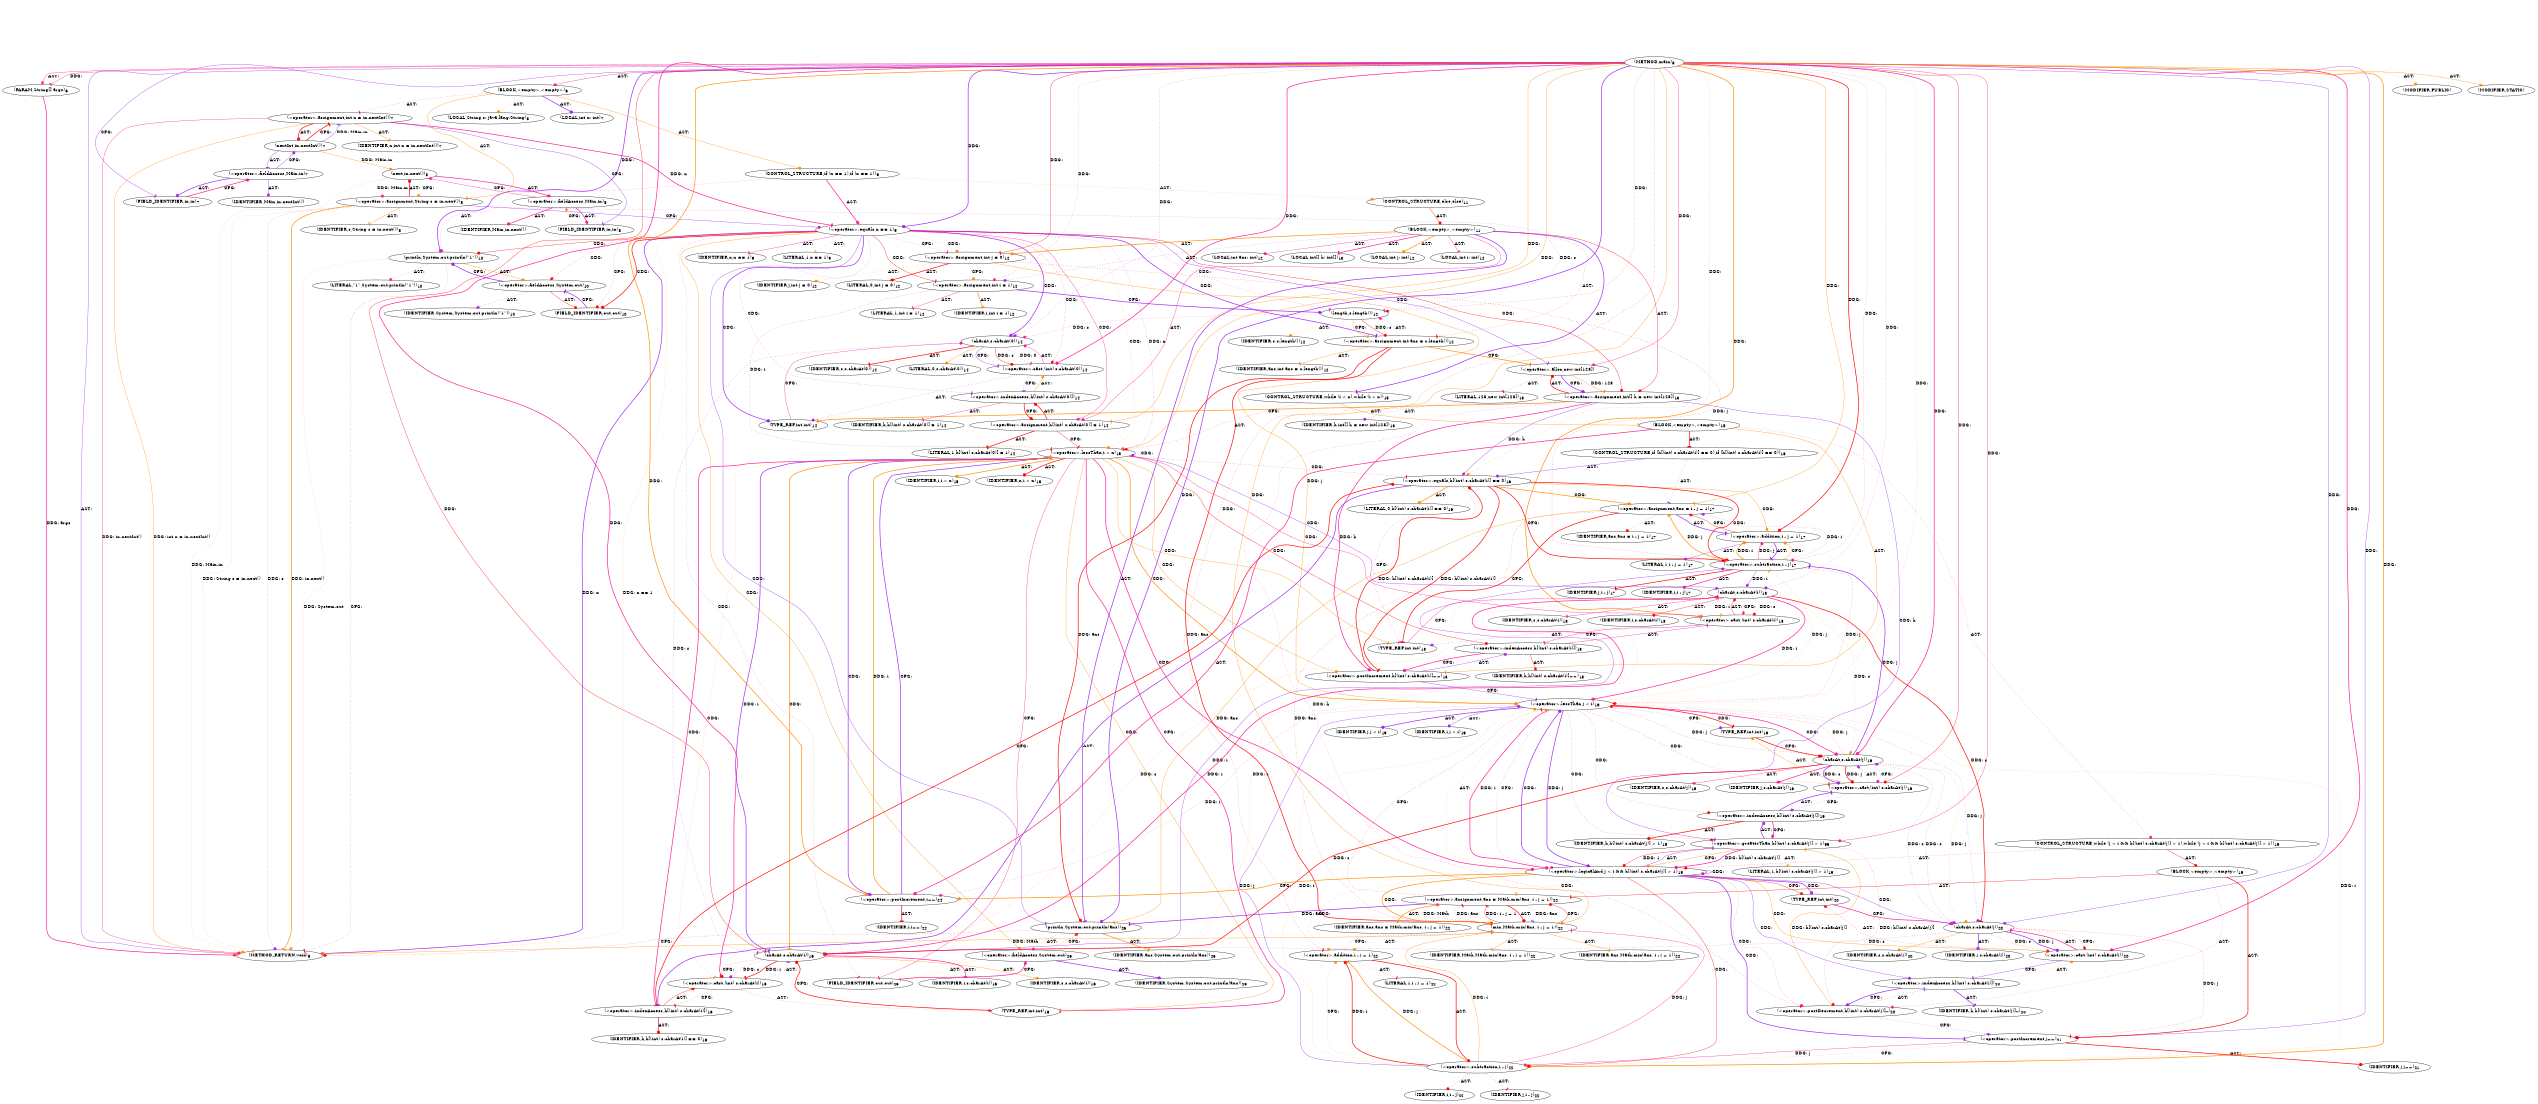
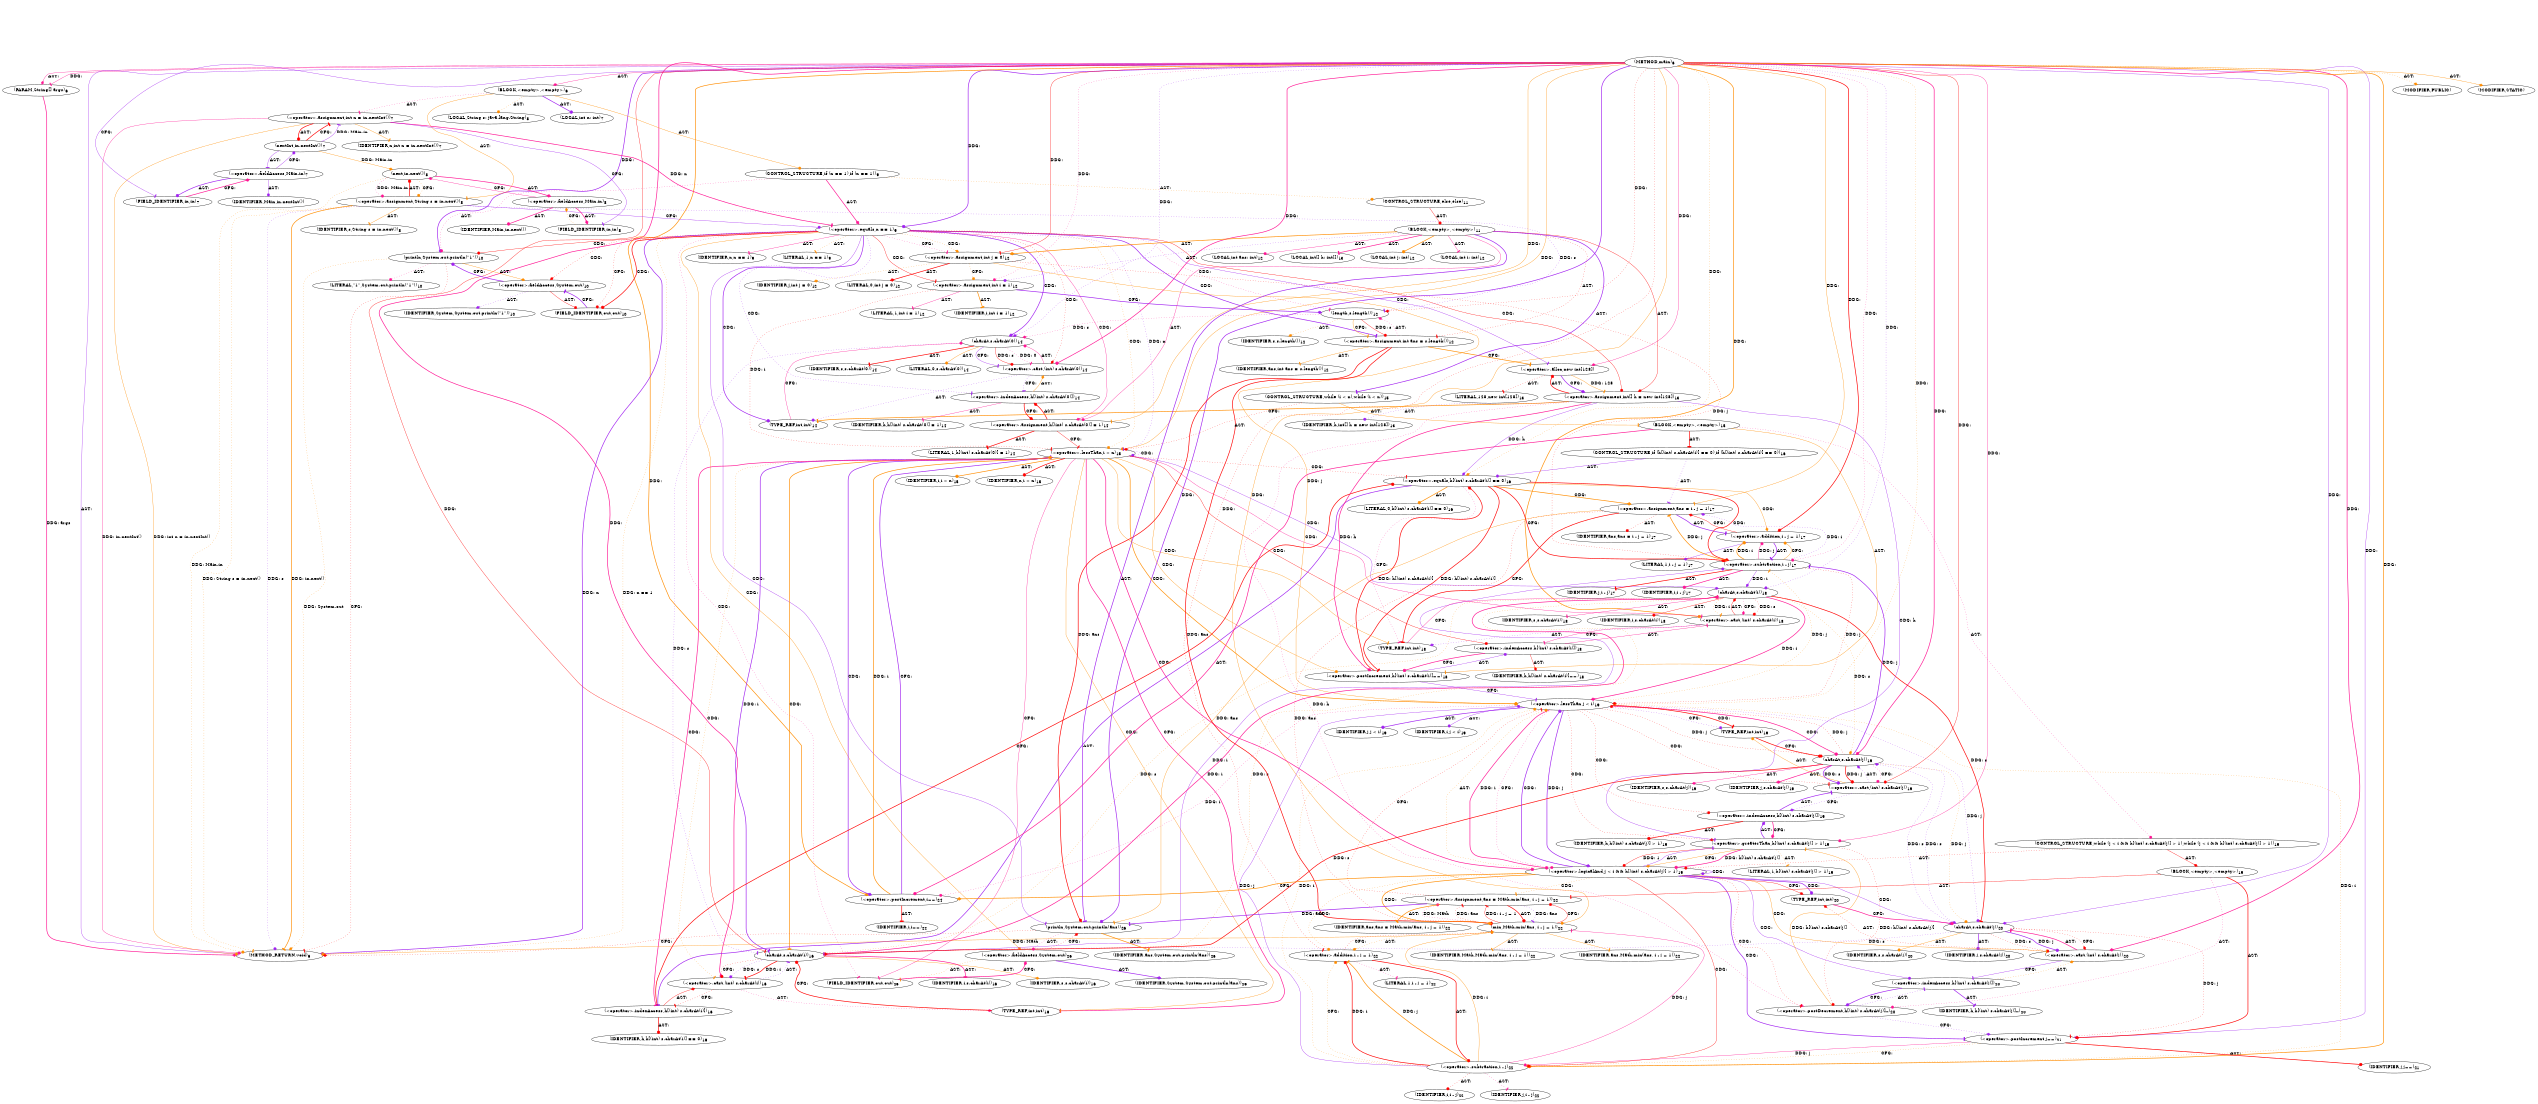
node "(<operator>.greaterThan,h[(int) s.charAt(j)] > 1)": text "99" -> "19"
